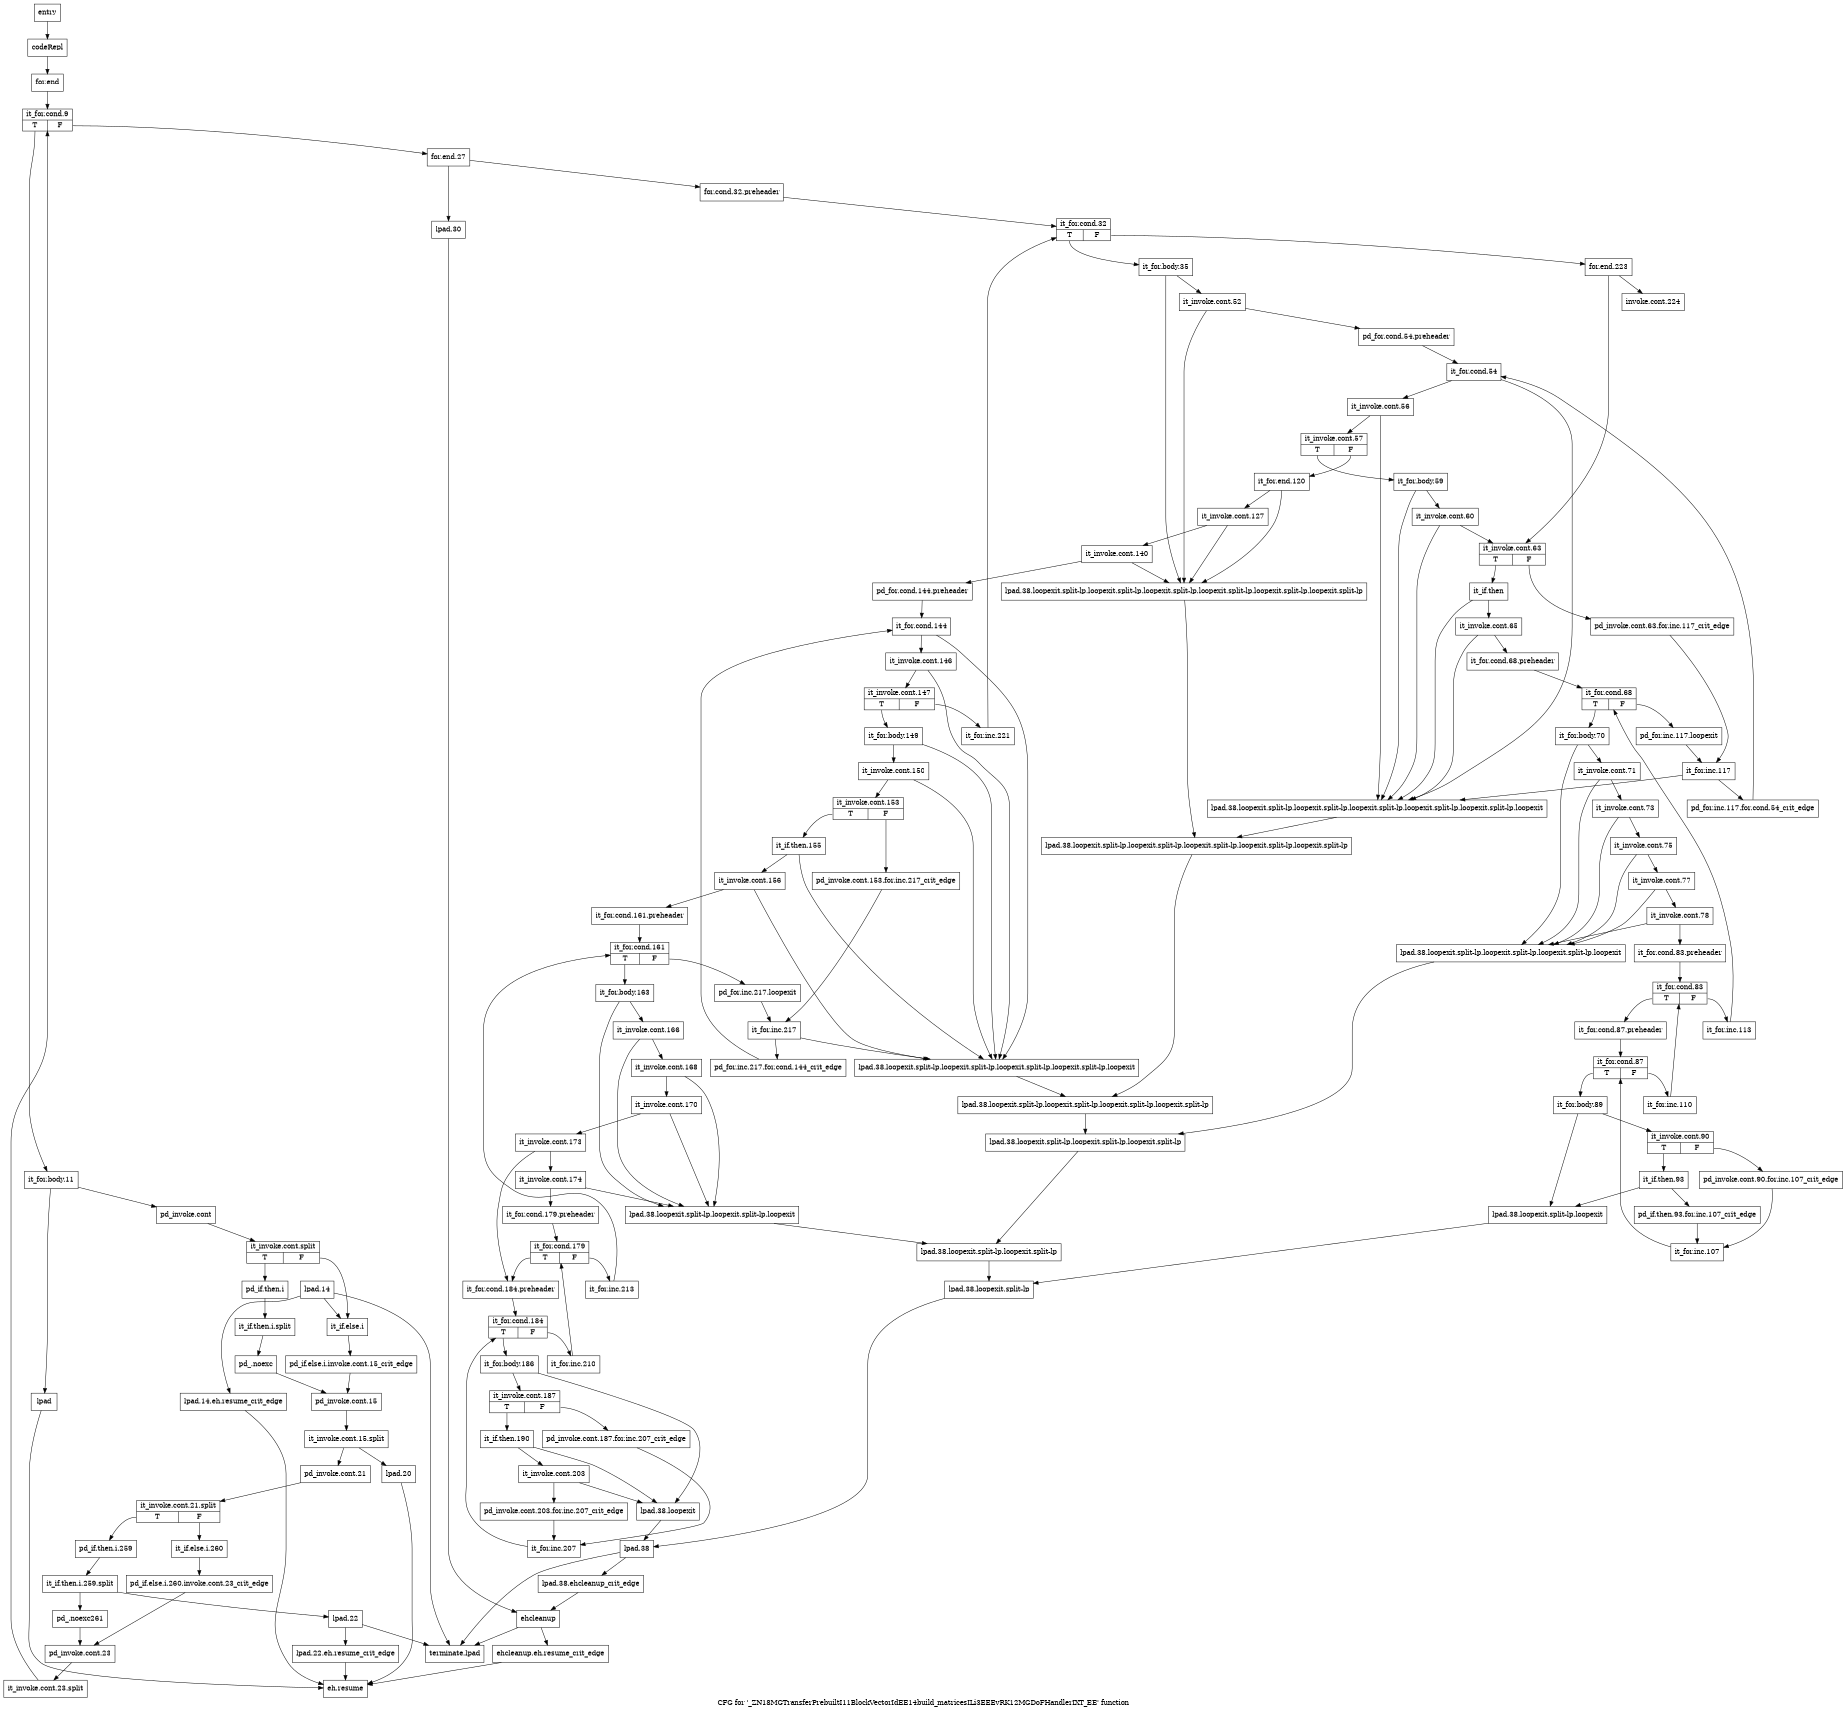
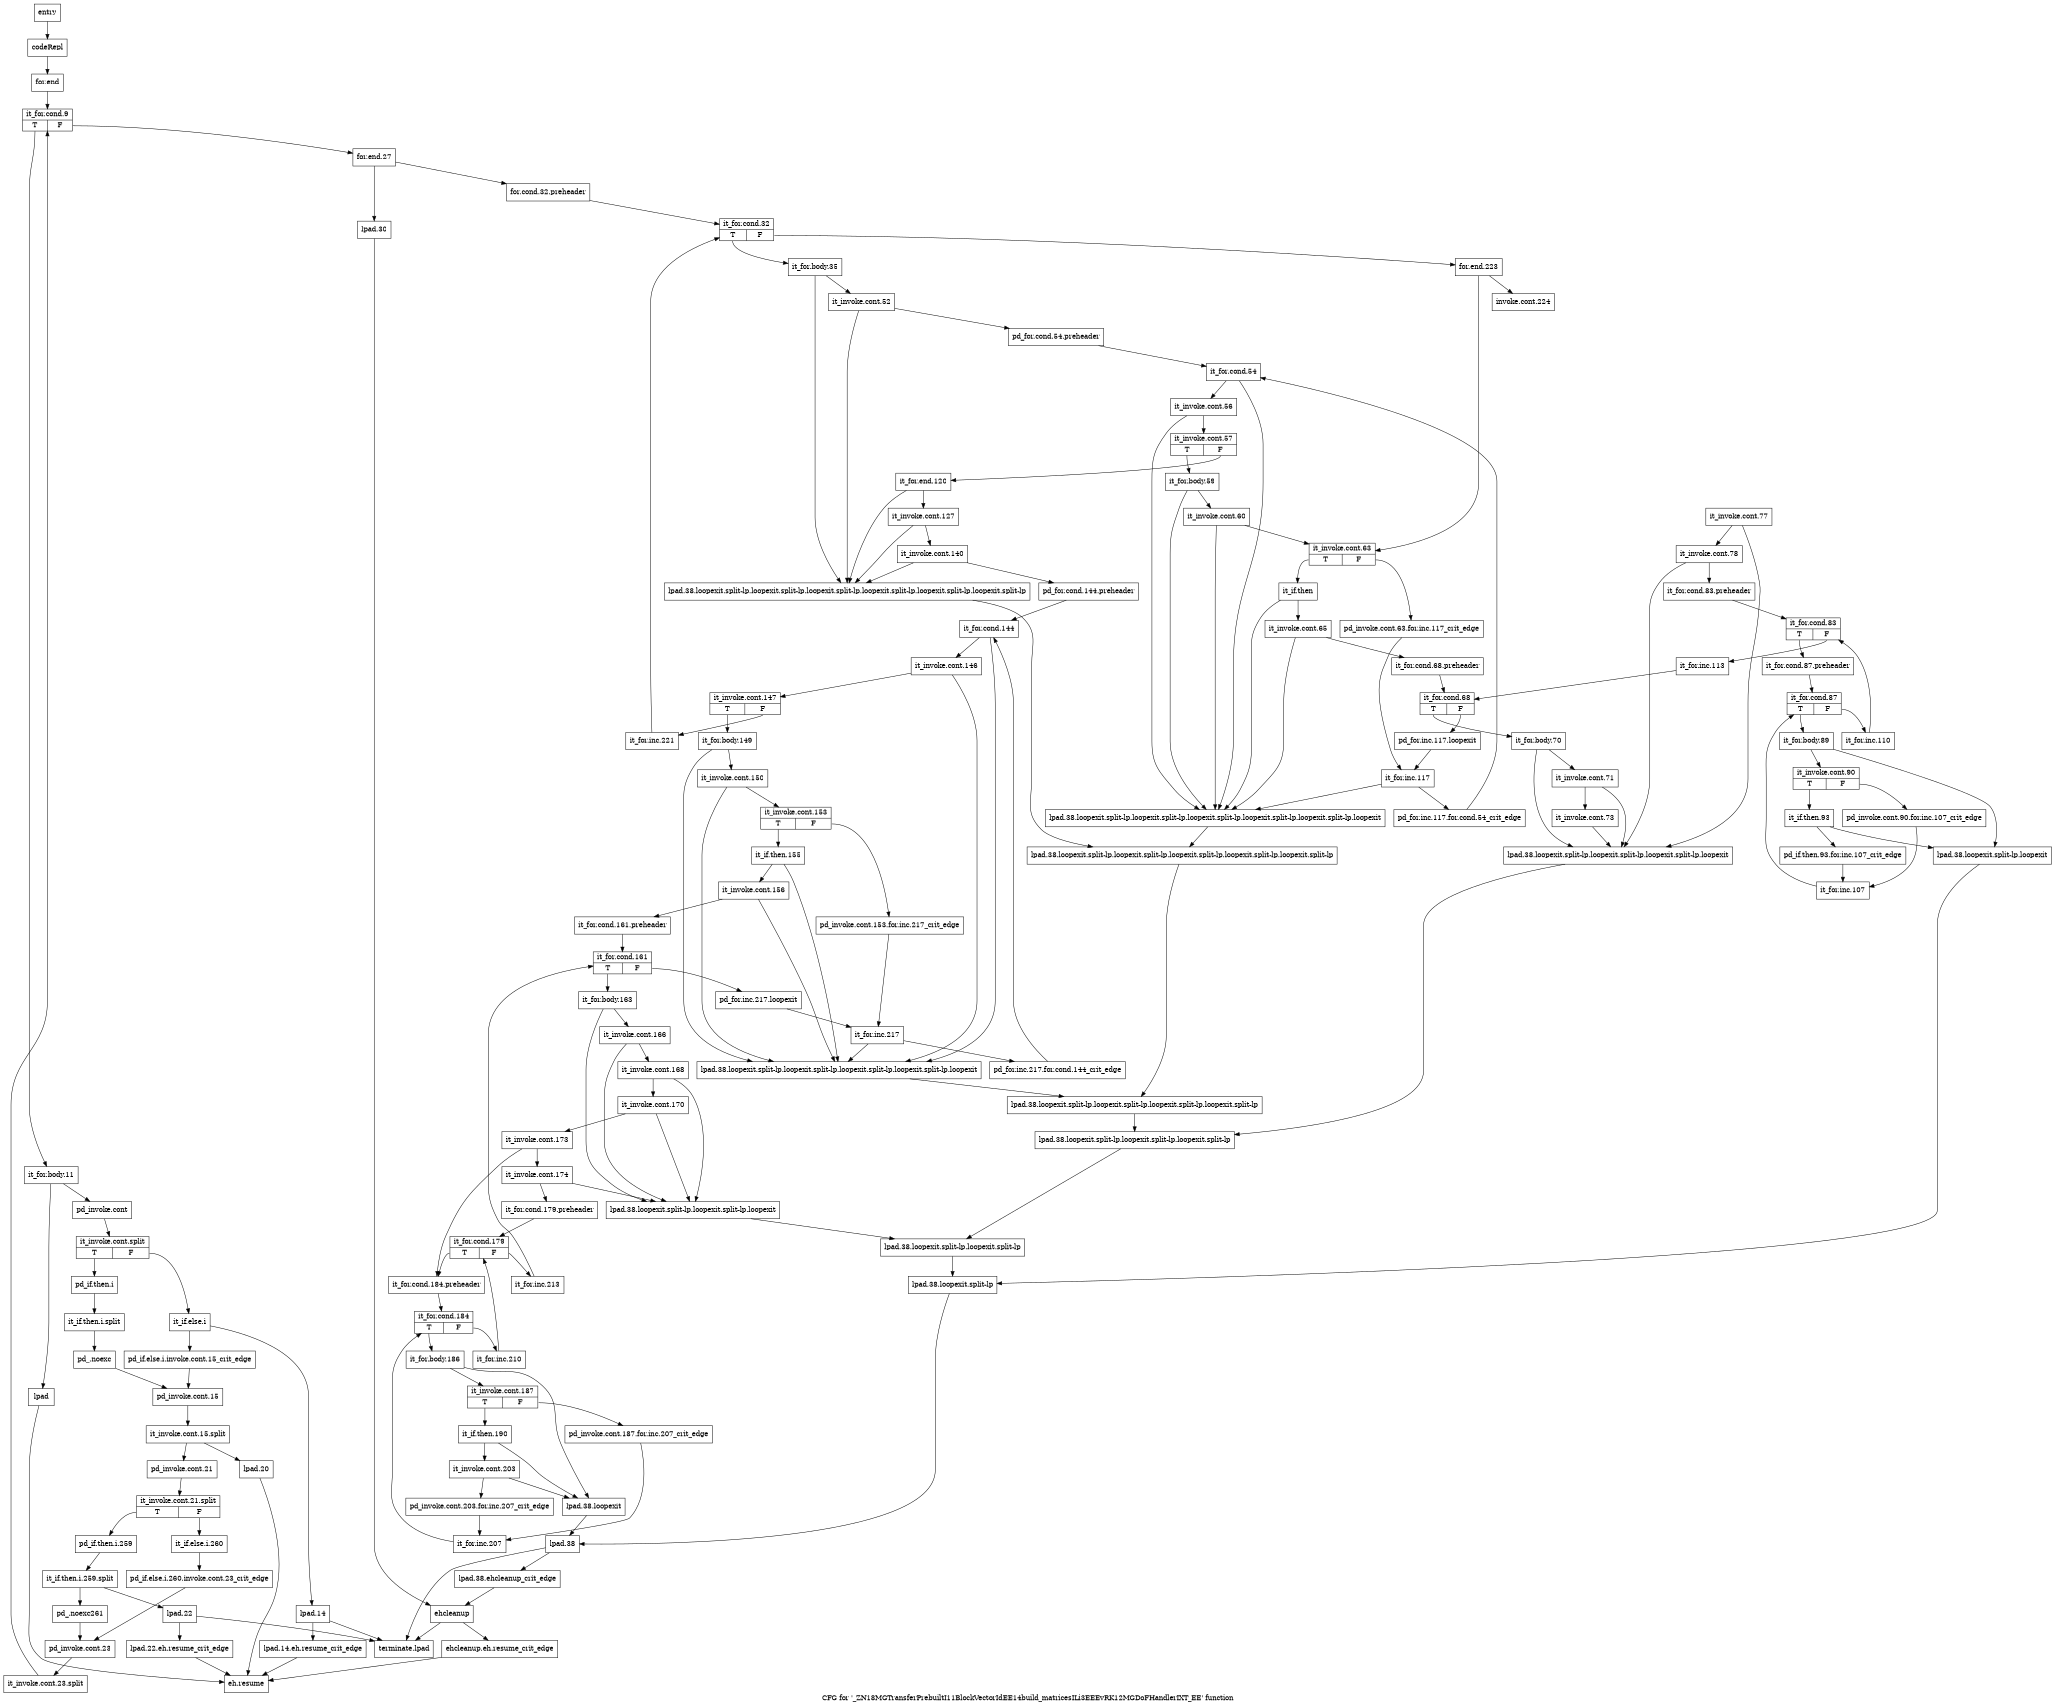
node "it_invoke.cont.75": removed
edge "lpad.14" -> "it_if.else.i": reversed
